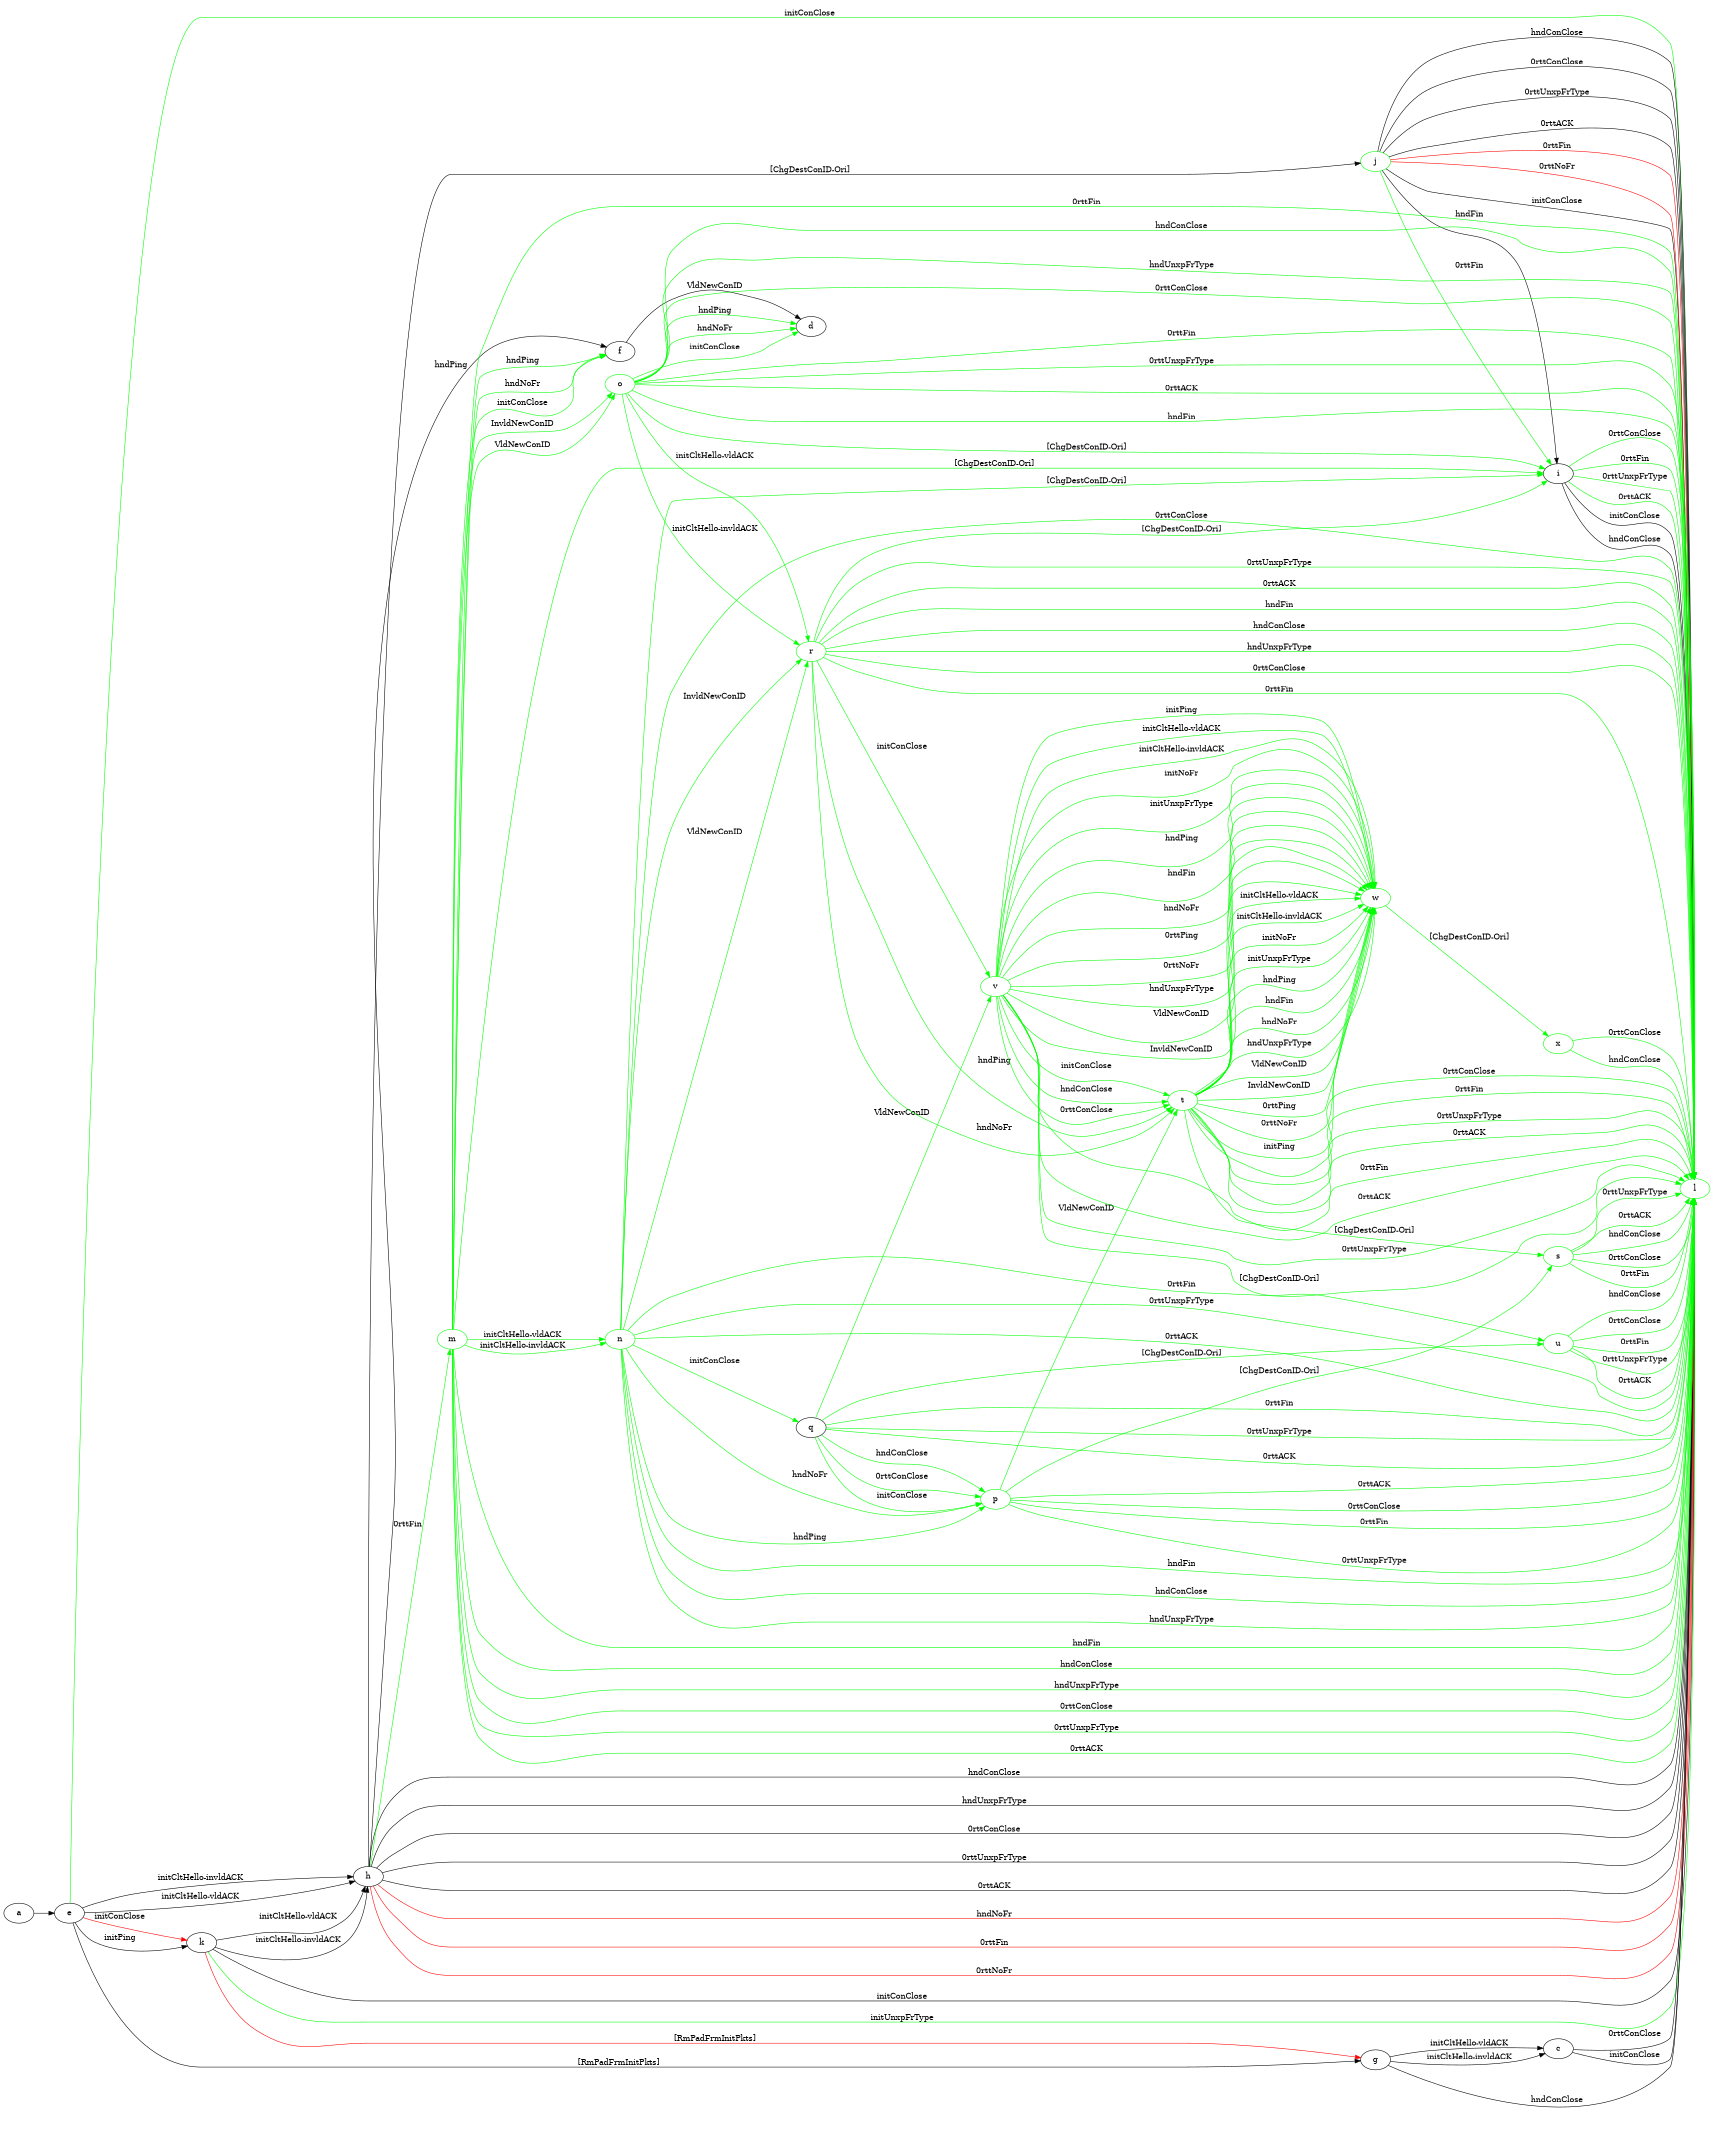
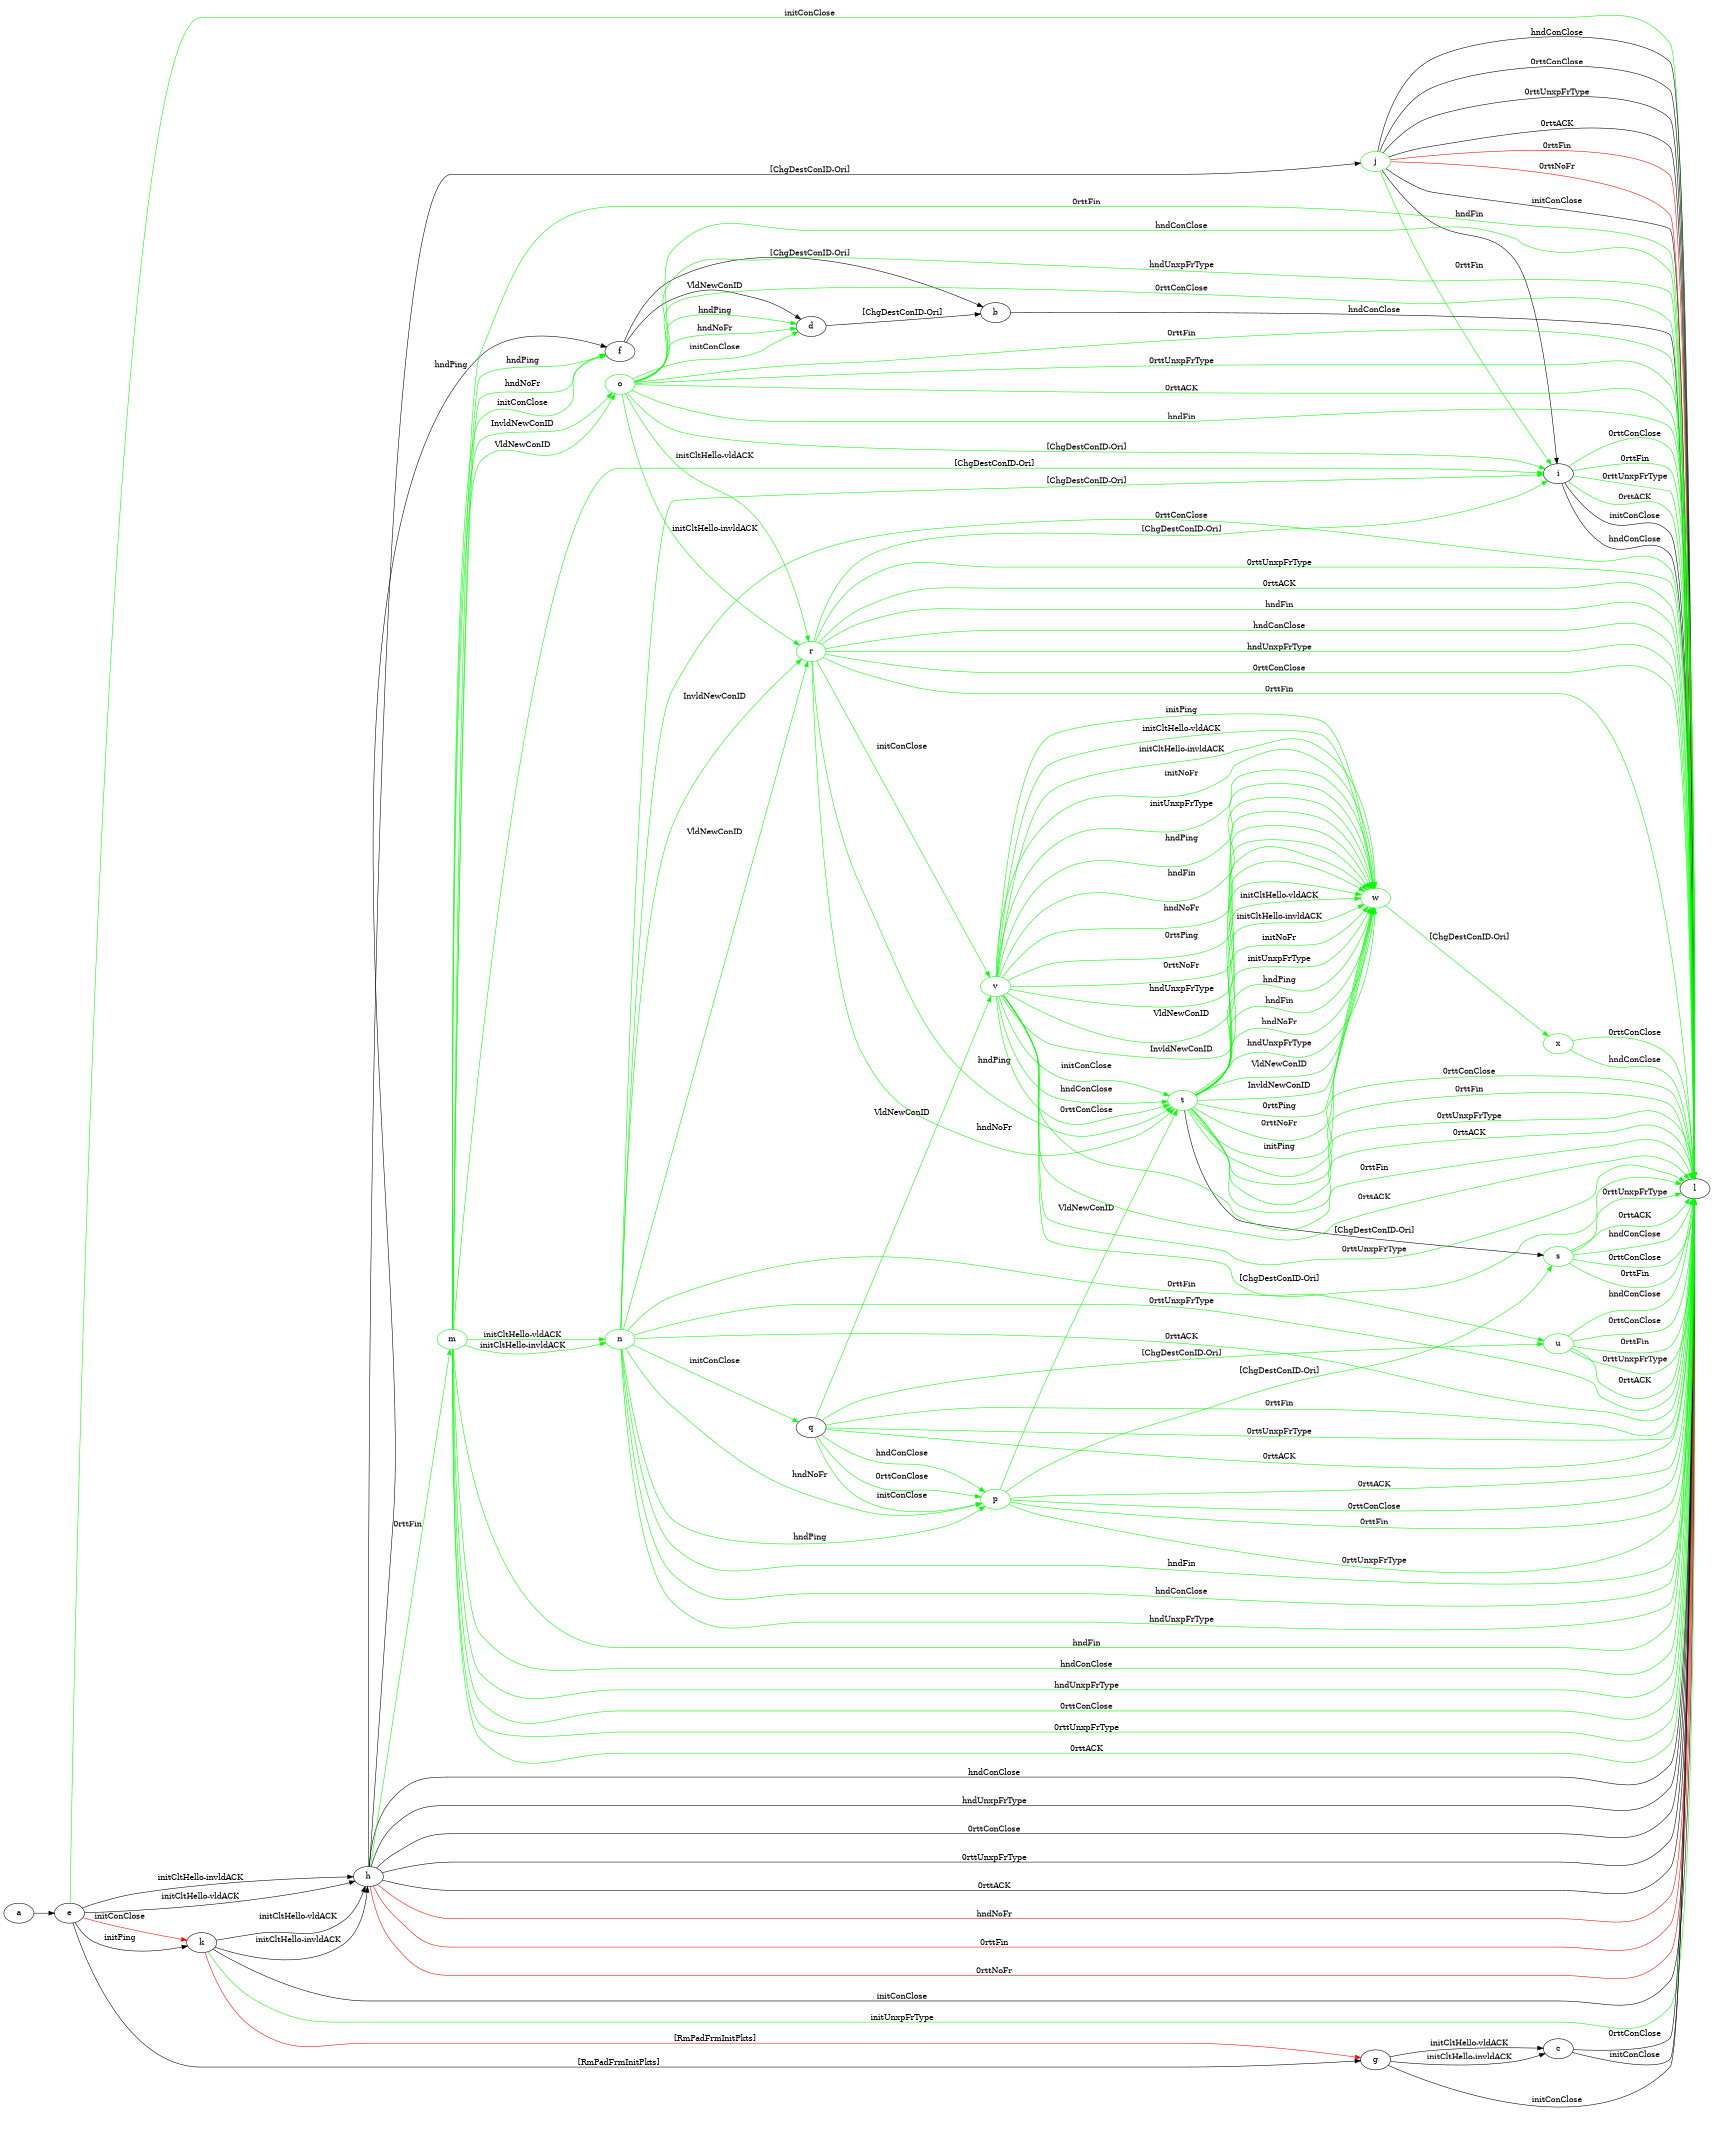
node "b": added
node "l": color green -> black
edge "t" -> "s": color green -> black
edge "g" -> "l": label "hndConClose " -> "initConClose "
